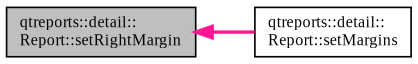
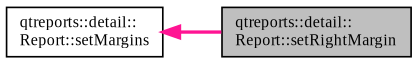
edge "qtreports::detail:: Report::setMargins" -> "qtreports::detail:: Report::setRightMargin": reversed
